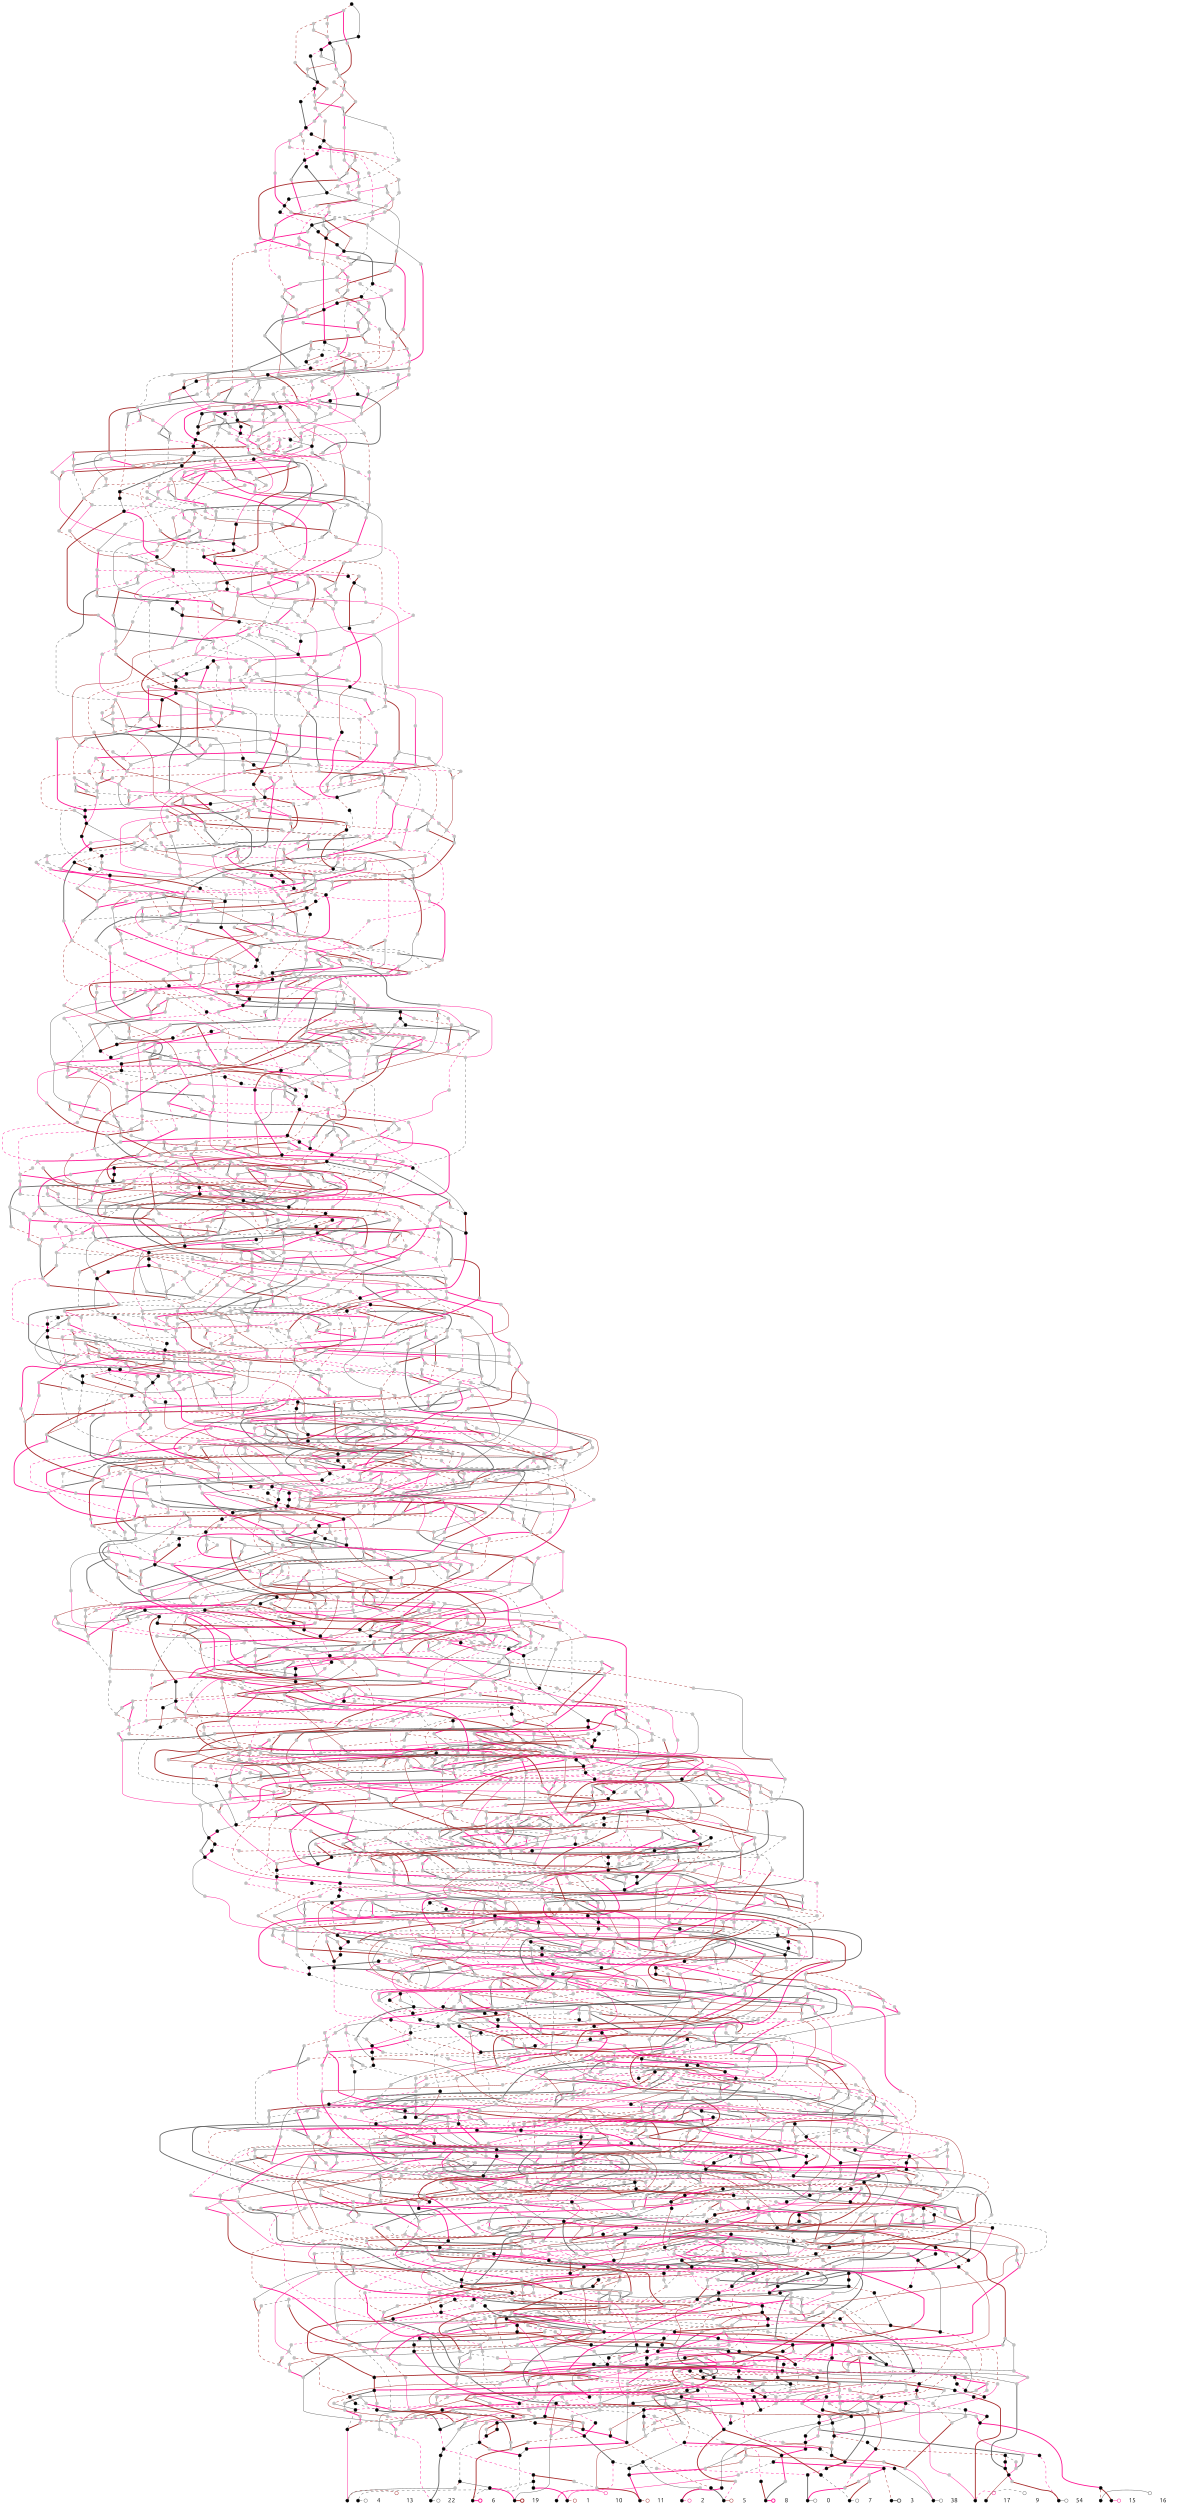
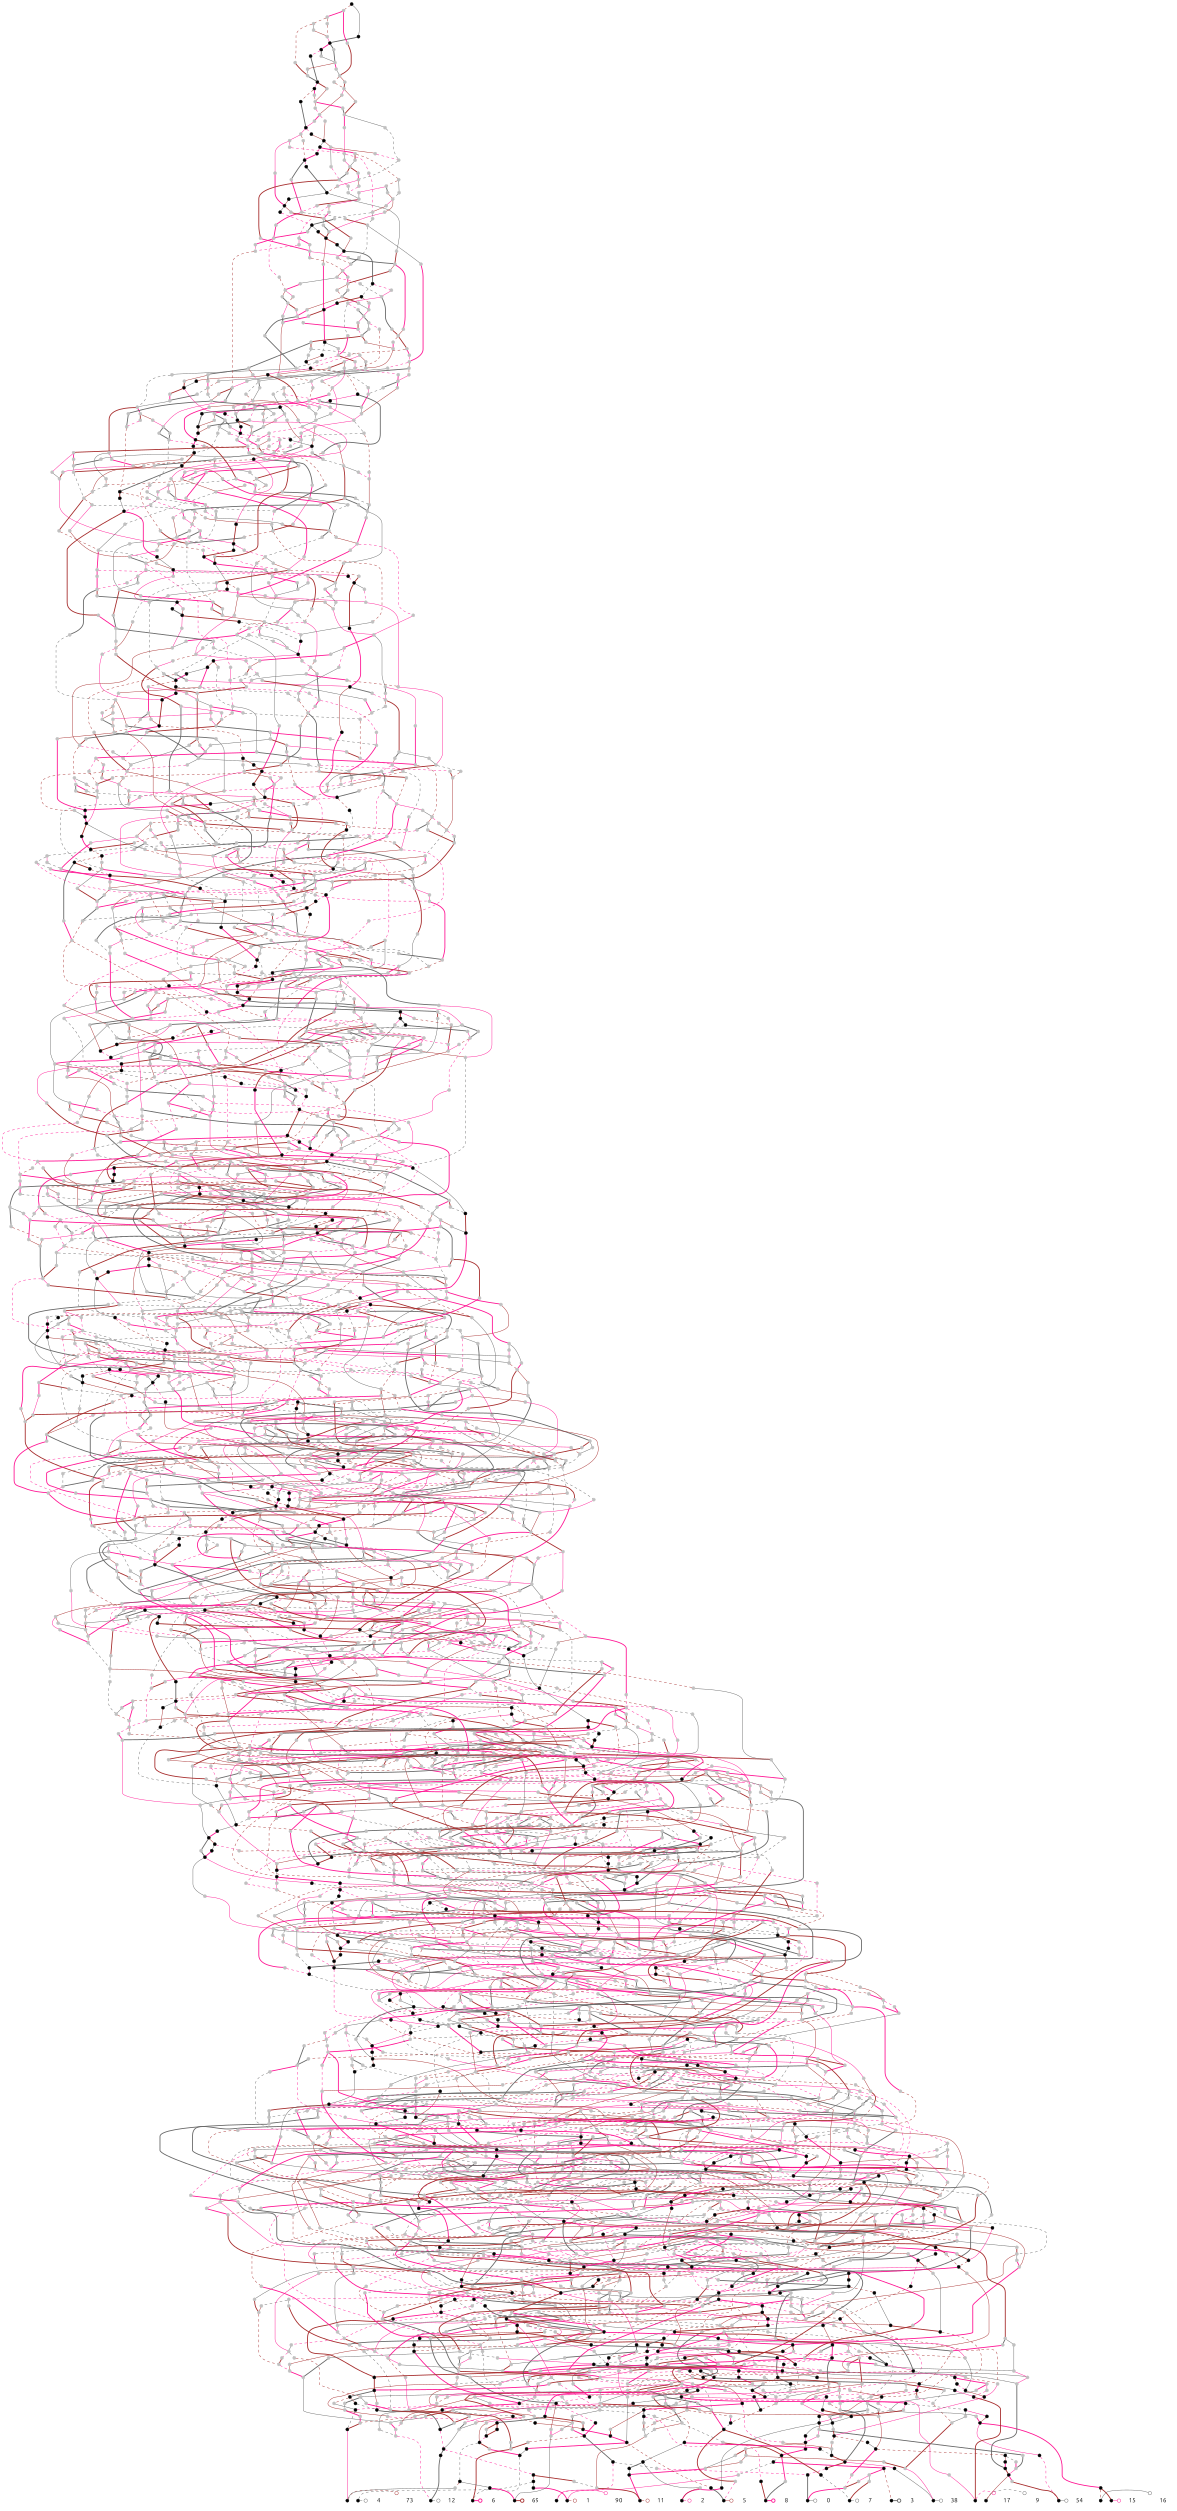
node "13": label "13" -> "73"
node "22": label "22" -> "12"
node "19": label "19" -> "69"
node "10": label "10" -> "90"
